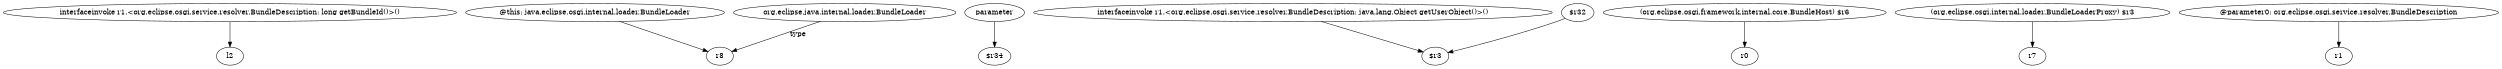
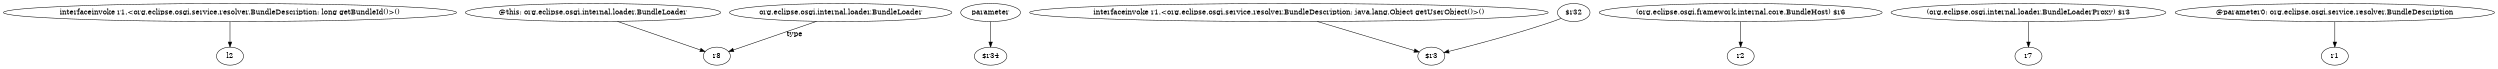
node "@this: java.eclipse.osgi.internal.loader.BundleLoader": label "@this: java.eclipse.osgi.internal.loader.BundleLoader" -> "@this: org.eclipse.osgi.internal.loader.BundleLoader"
node "org.eclipse.java.internal.loader.BundleLoader": label "org.eclipse.java.internal.loader.BundleLoader" -> "org.eclipse.osgi.internal.loader.BundleLoader"
node "r0": label "r0" -> "r2"
